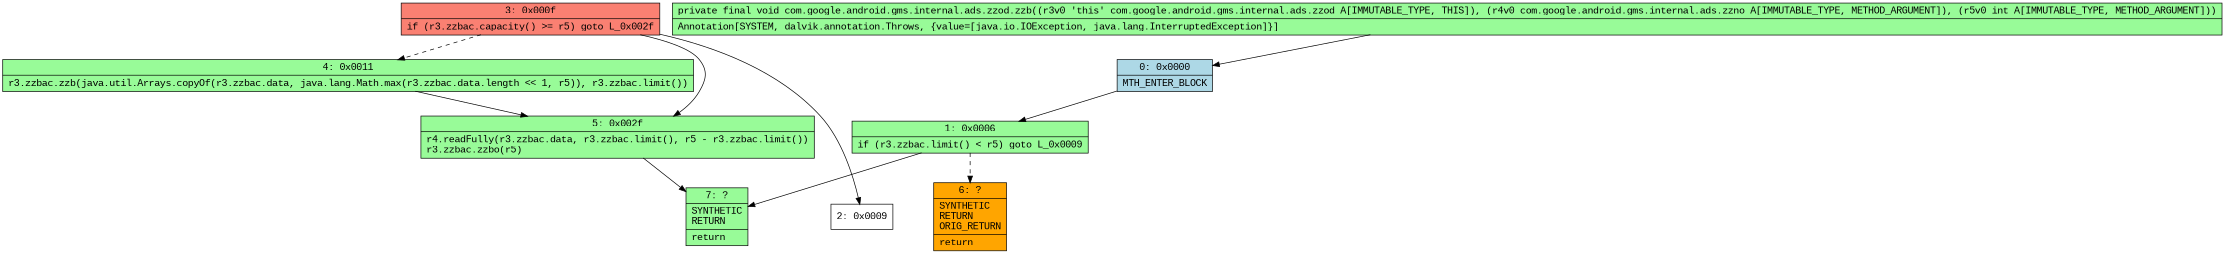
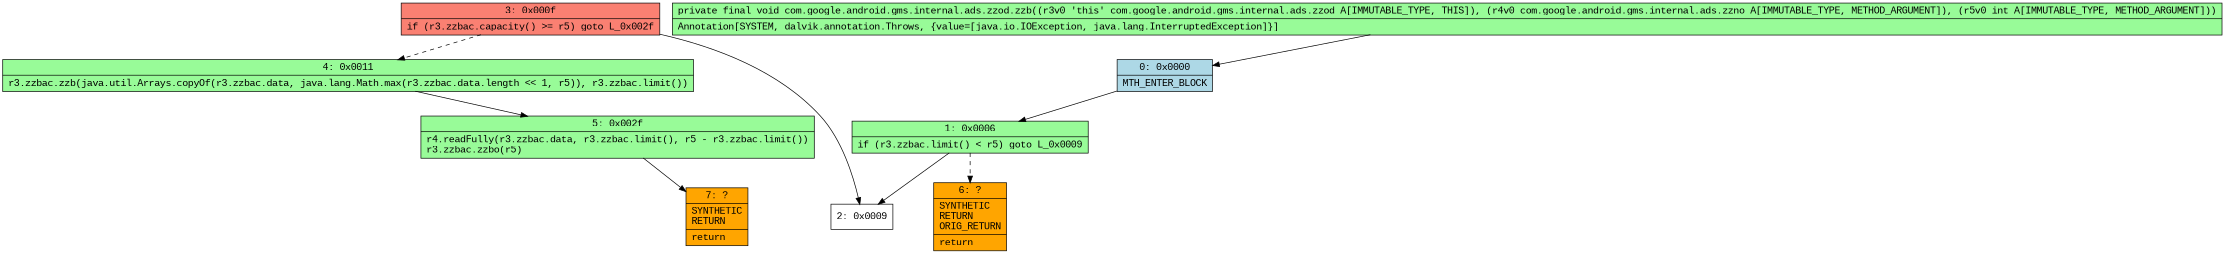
edge "3: 0x000f" -> "5: 0x002f": removed
edge "1: 0x0006" -> "7: ?": now "1: 0x0006" -> "2: 0x0009"
node "7: ?": fillcolor palegreen -> orange
